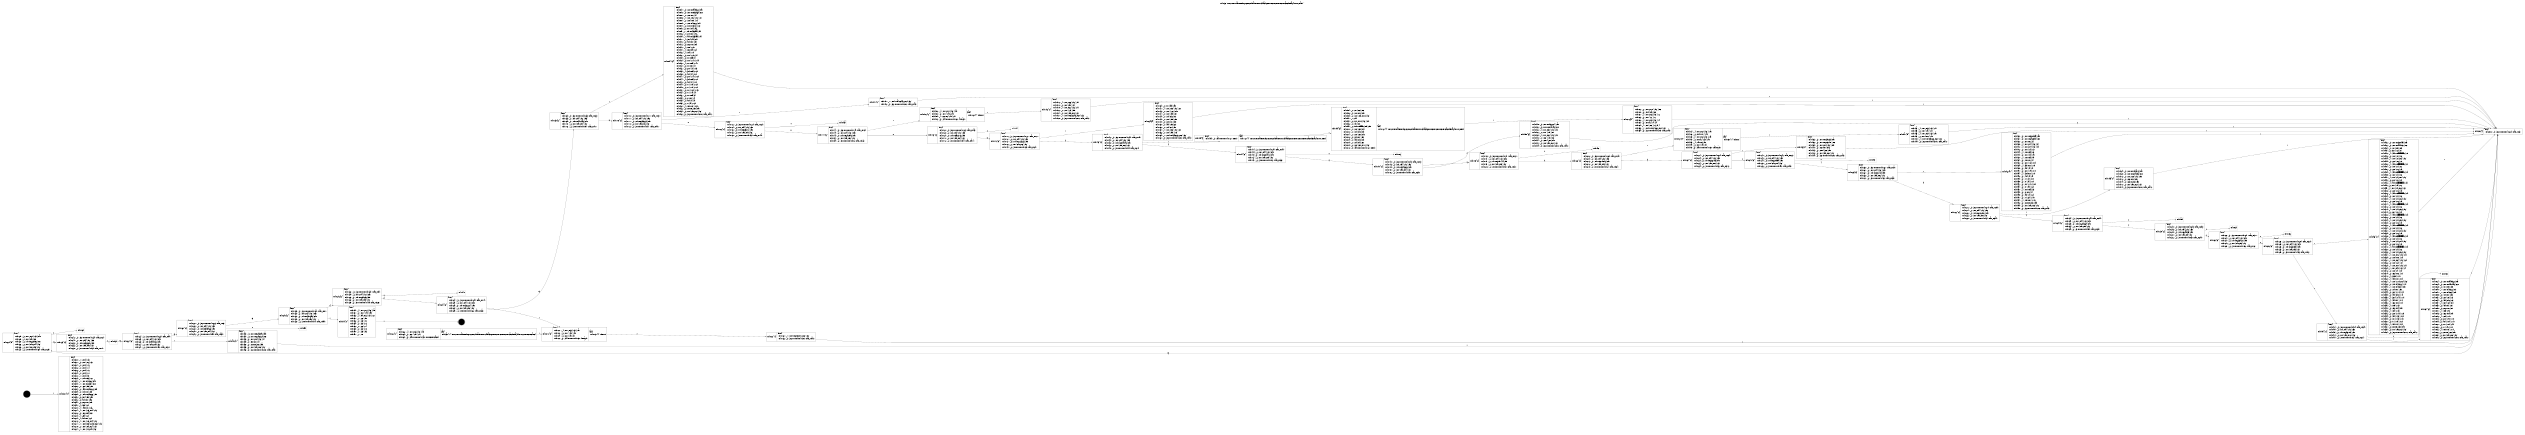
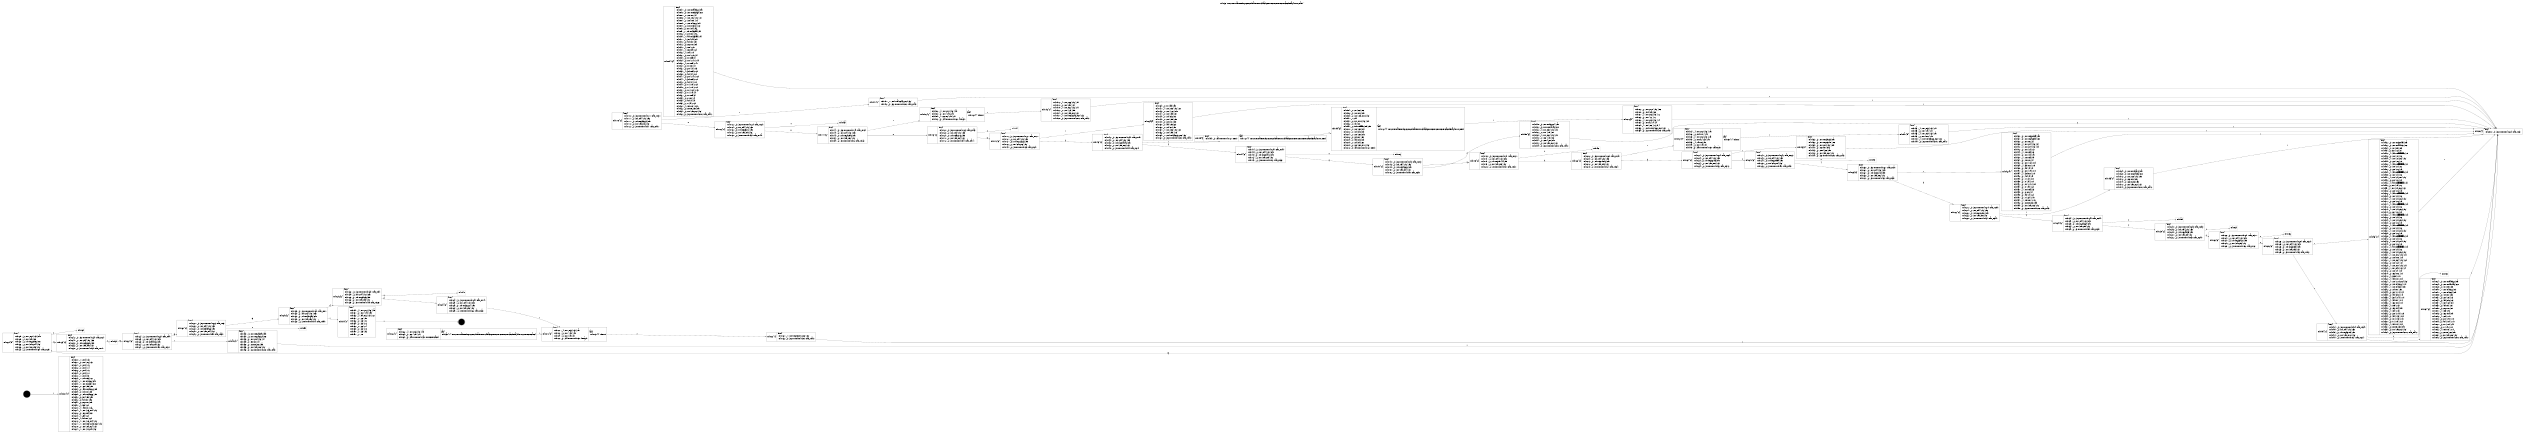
node "0x4016f0 [28]": removed
